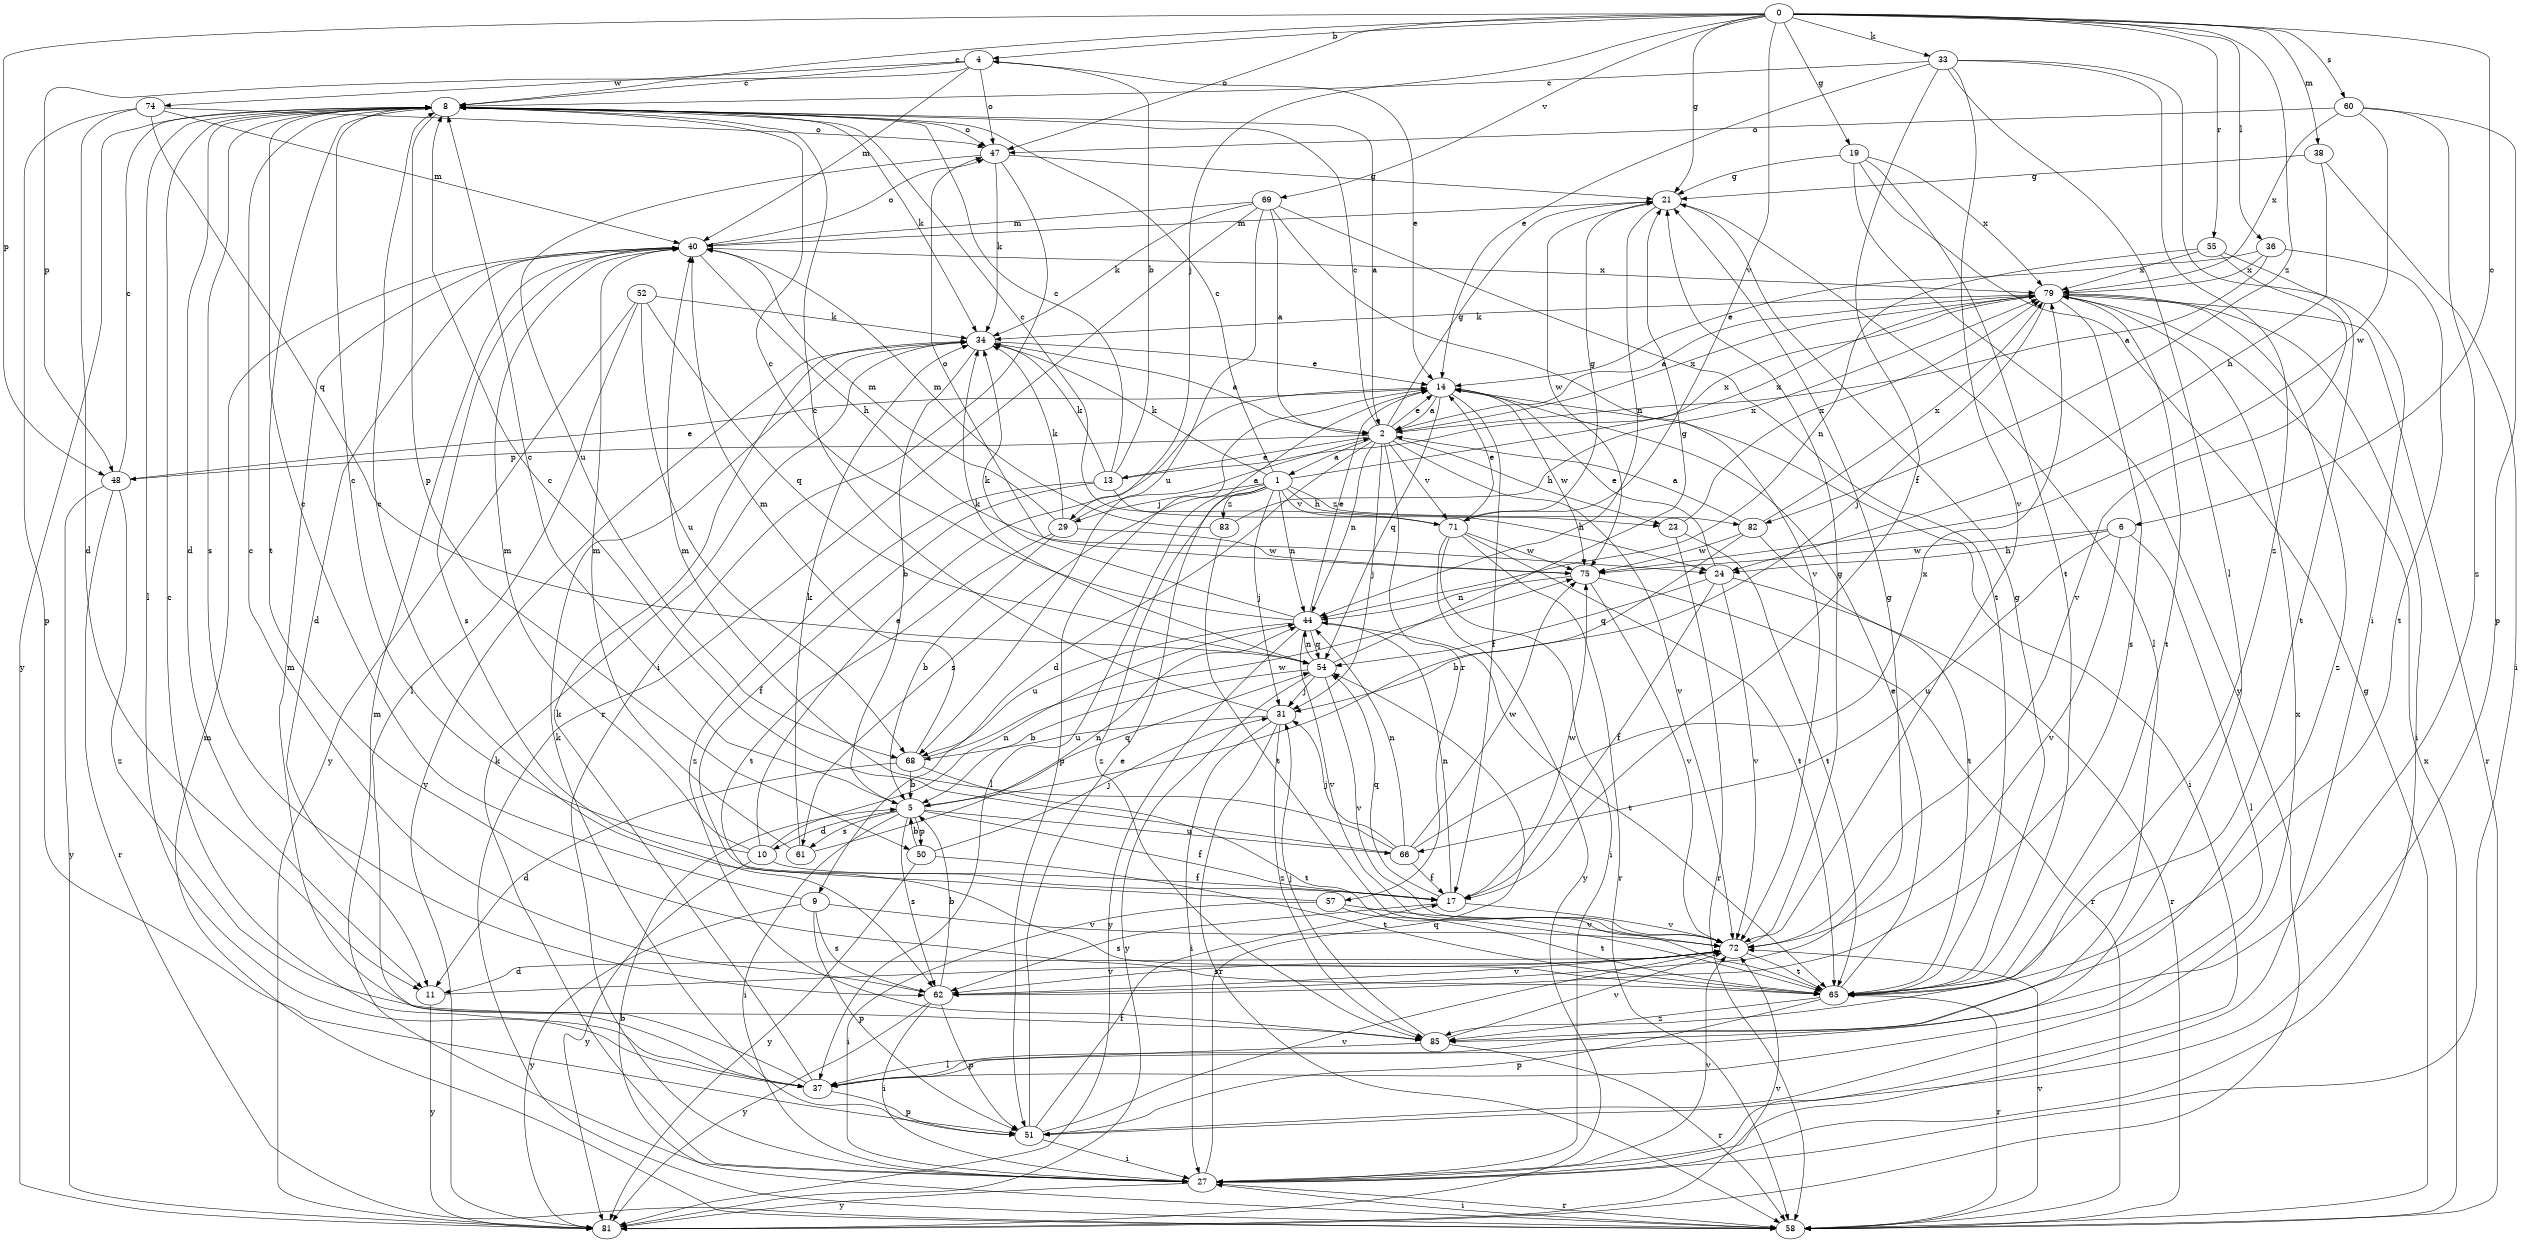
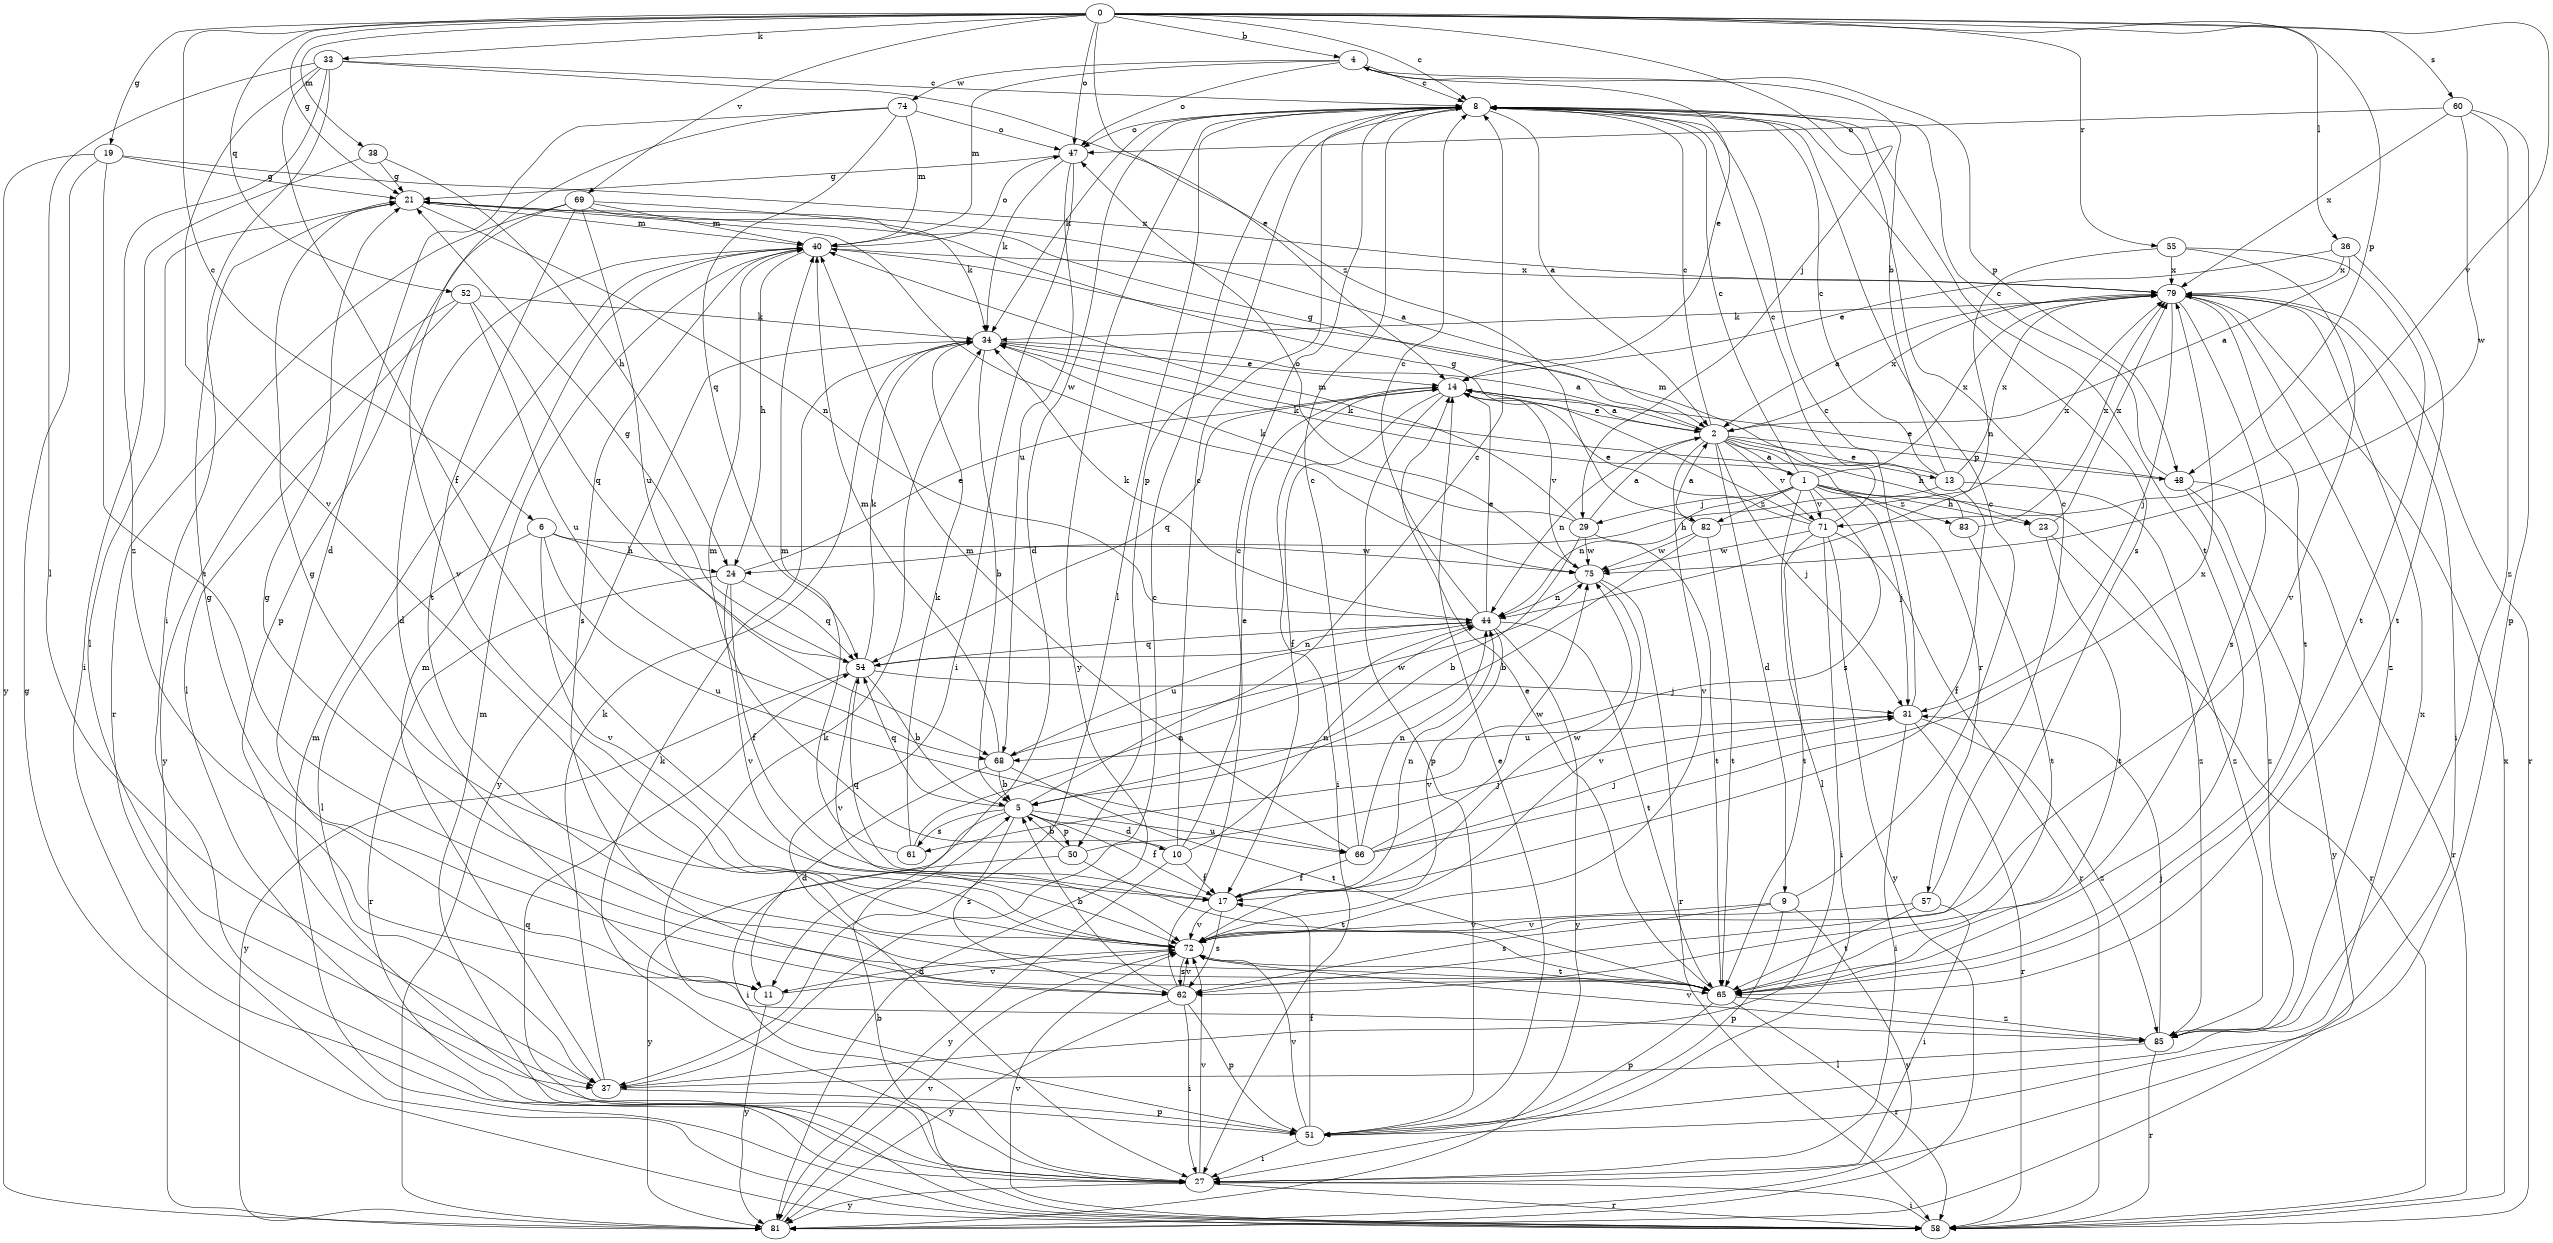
edge "0" -> "52": added, label "q"
edge "14" -> "75": label "w" -> "v"
